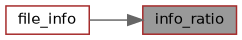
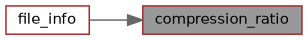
node "info_ratio": label "info_ratio" -> "compression_ratio"
